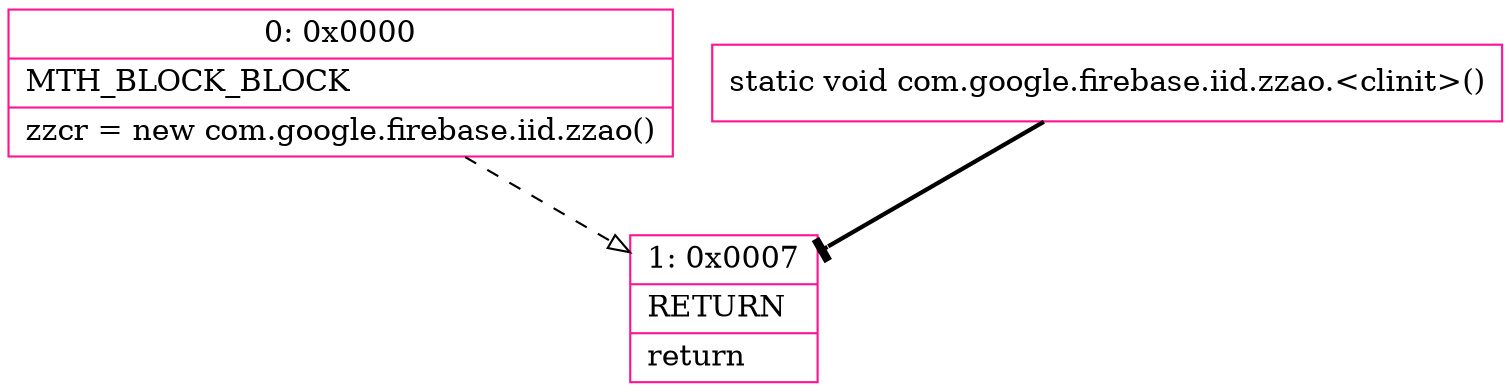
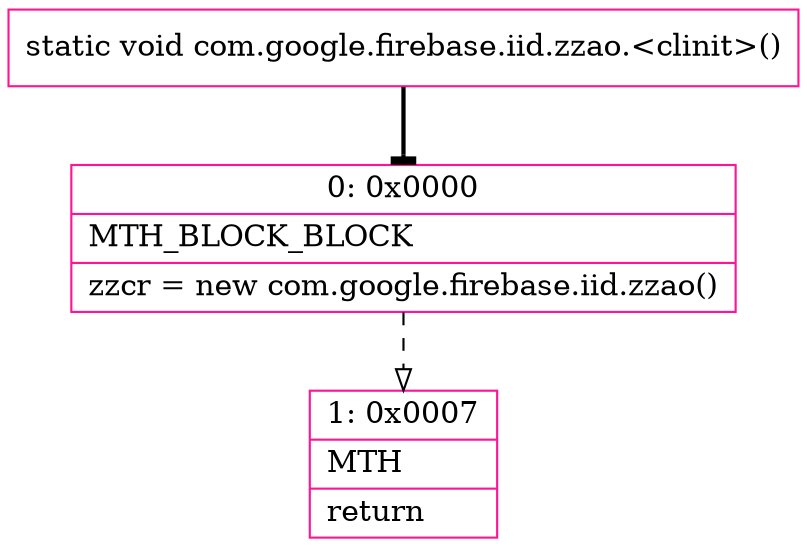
edge "static void com.google.firebase.iid.zzao.<clinit>()" -> "1: 0x0007": now "static void com.google.firebase.iid.zzao.<clinit>()" -> "0: 0x0000"
node "1: 0x0007": text "RETURN" -> "MTH"
